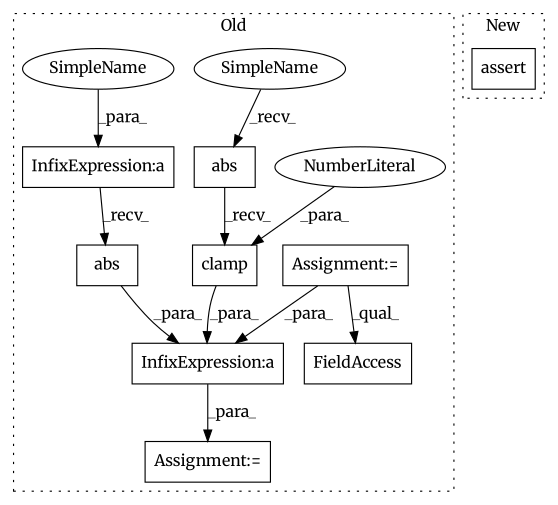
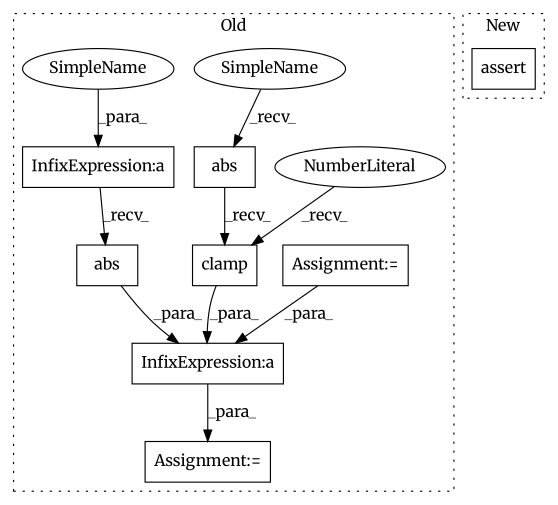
edge "NumberLiteral" -> "clamp": label "_para_" -> "_recv_"
node "FieldAccess": removed
